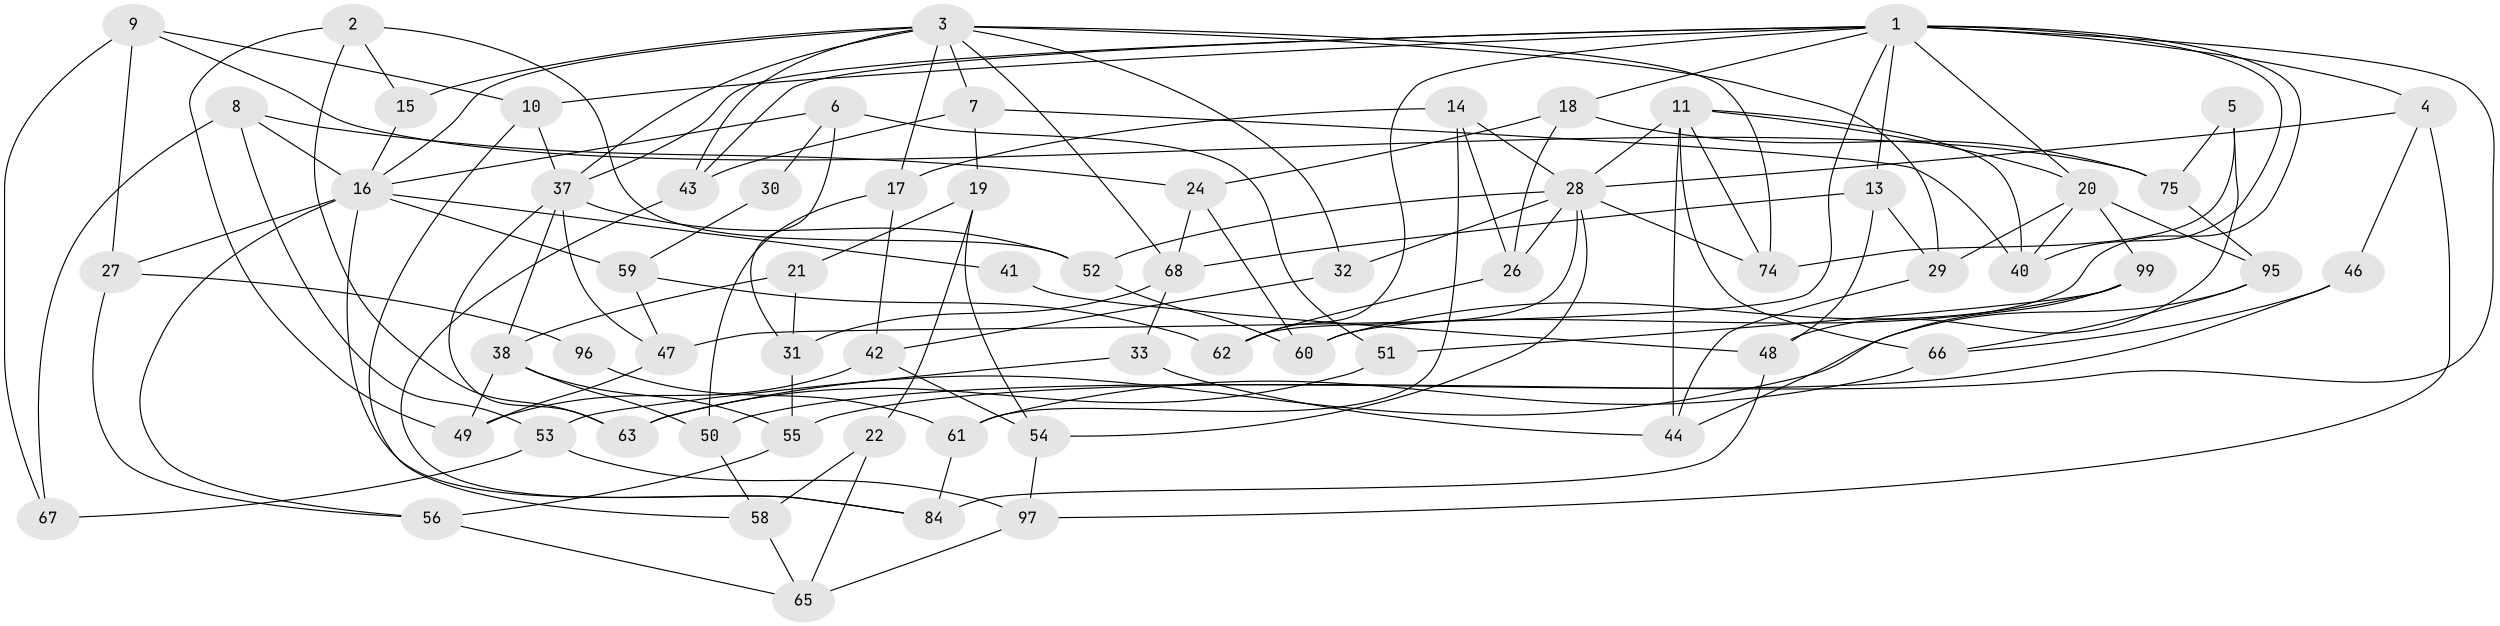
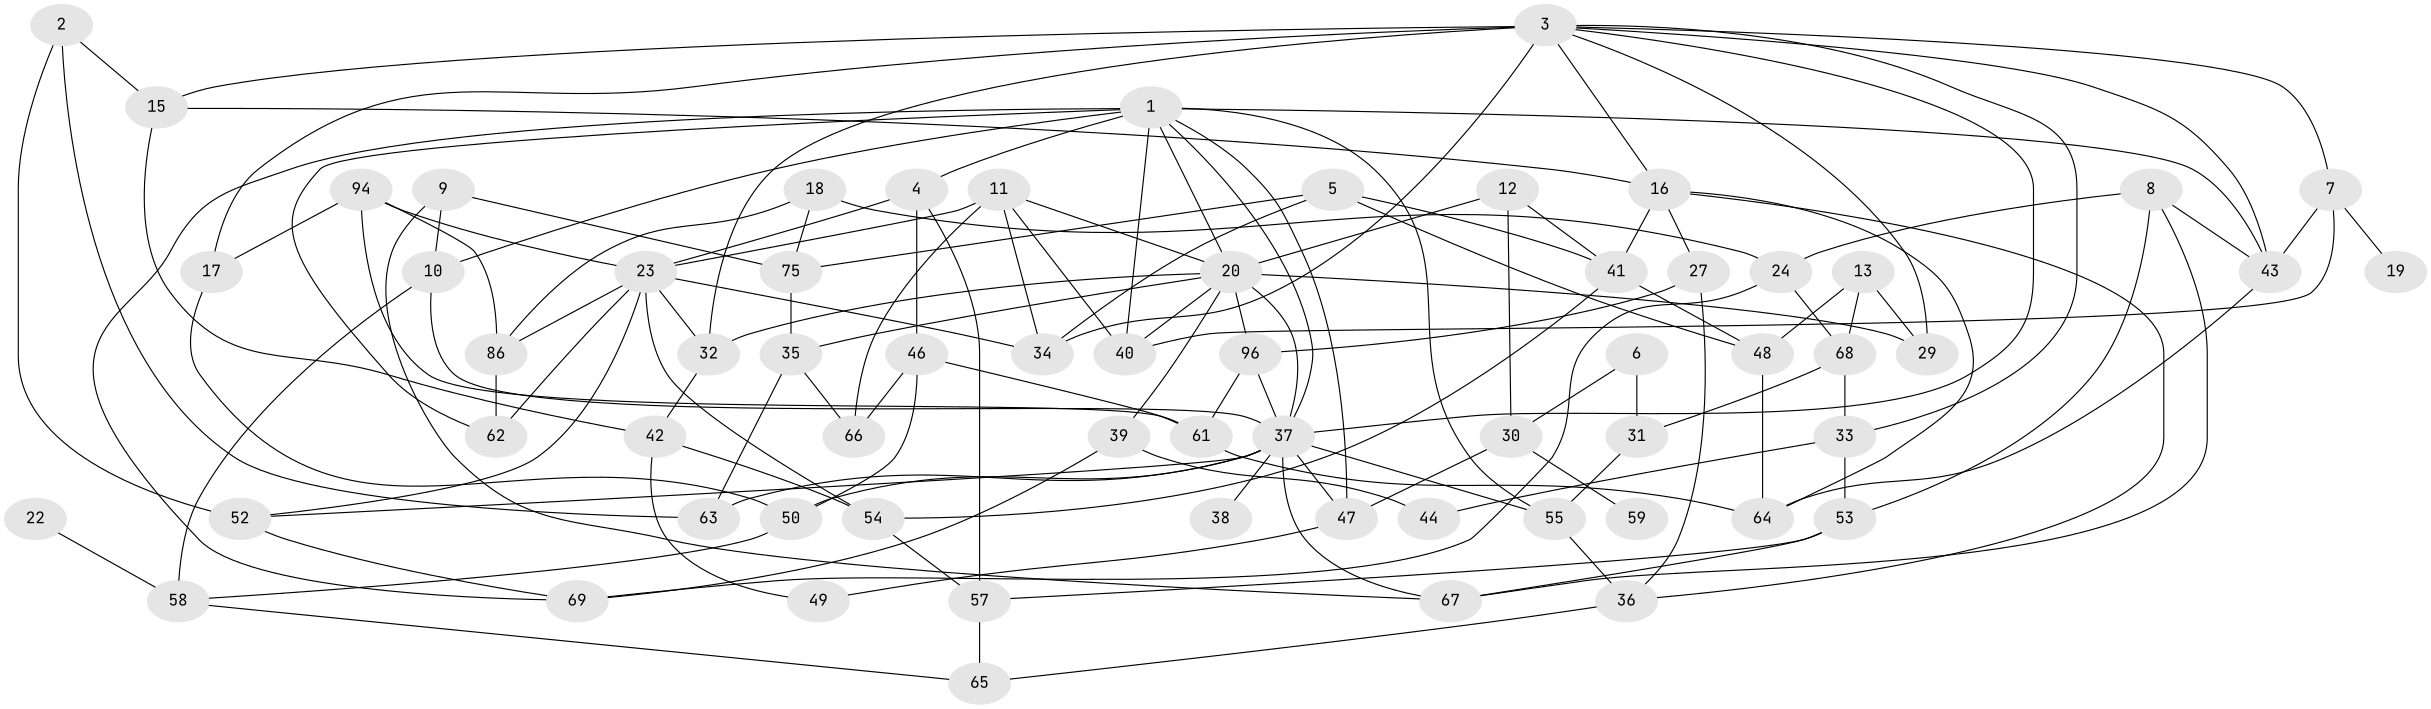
edge "1" -- "18": removed
node "14": label "14" -> "94"
edge "1" -- "13": removed
edge "6" -- "16": removed
edge "3" -- "68": now "3" -- "33"
edge "9" -- "27": removed
edge "8" -- "16": now "8" -- "43"
node "12": added
node "28": label "28" -> "23"
edge "2" -- "49": removed
edge "5" -- "41": added
edge "16" -- "59": removed
node "21": removed
edge "17" -- "42": now "15" -- "42"
node "26": label "26" -> "86"
edge "11" -- "44": removed
node "74": label "74" -> "34"
node "99": label "99" -> "39"
node "95": label "95" -> "35"
edge "20" -- "32": added
edge "19" -- "54": now "41" -- "54"
edge "59" -- "62": removed
edge "29" -- "44": removed
edge "59" -- "47": now "30" -- "47"
edge "20" -- "96": added
edge "19" -- "22": removed
edge "20" -- "37": added
node "60": label "60" -> "69"
node "51": removed
edge "38" -- "49": removed
edge "66" -- "61": now "46" -- "61"
edge "38" -- "50": now "37" -- "50"
edge "38" -- "55": now "37" -- "55"
edge "96" -- "37": added
node "56": label "56" -> "36"
edge "22" -- "65": removed
node "84": label "84" -> "64"
node "97": label "97" -> "57"
edge "37" -- "67": added
